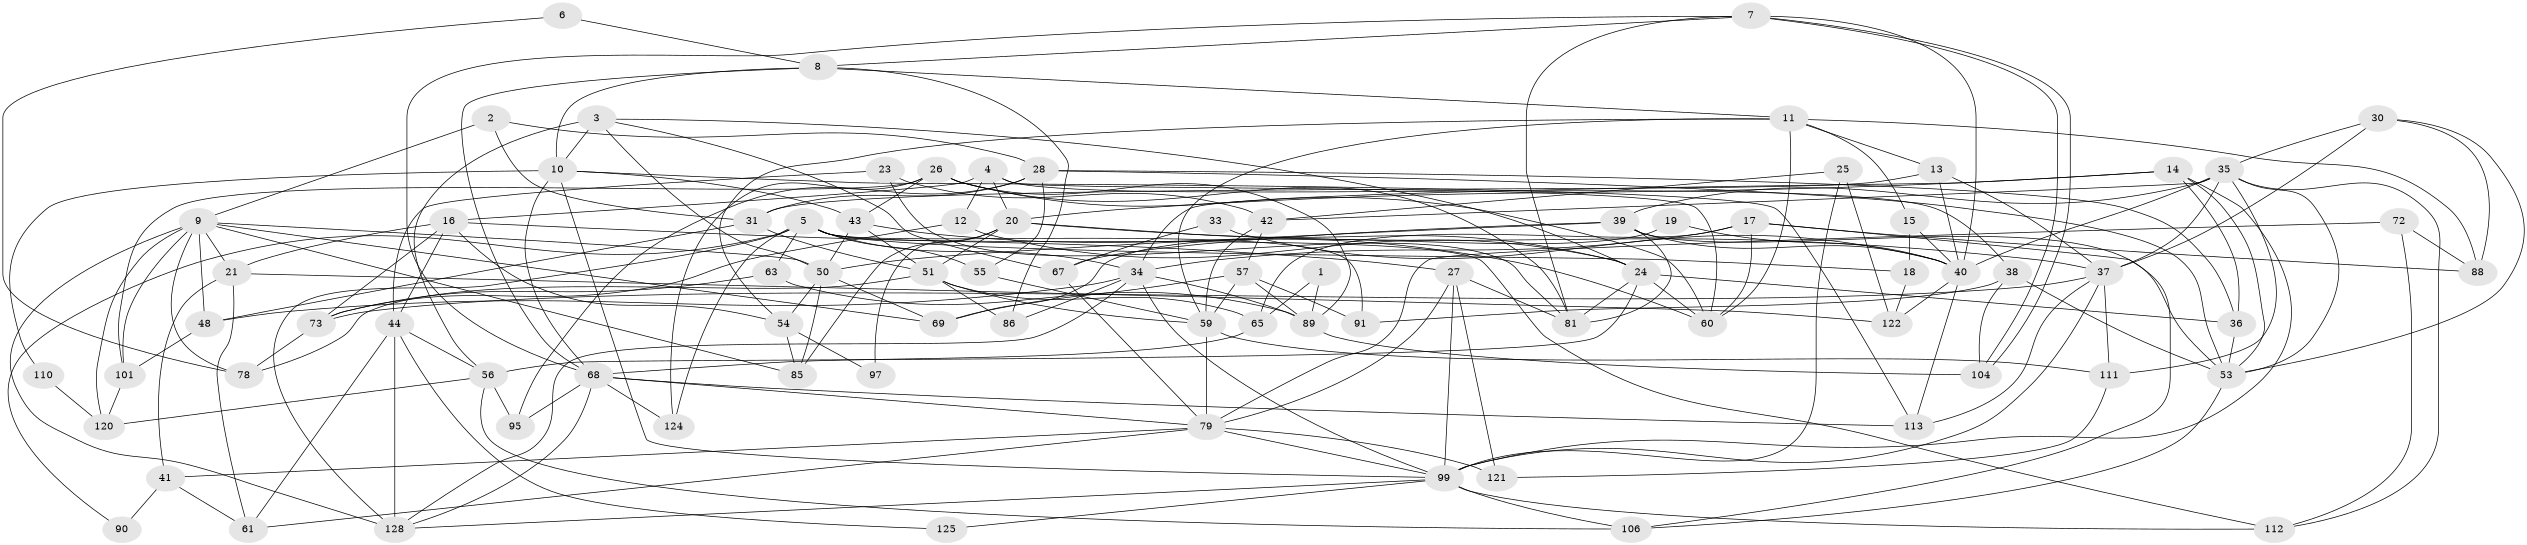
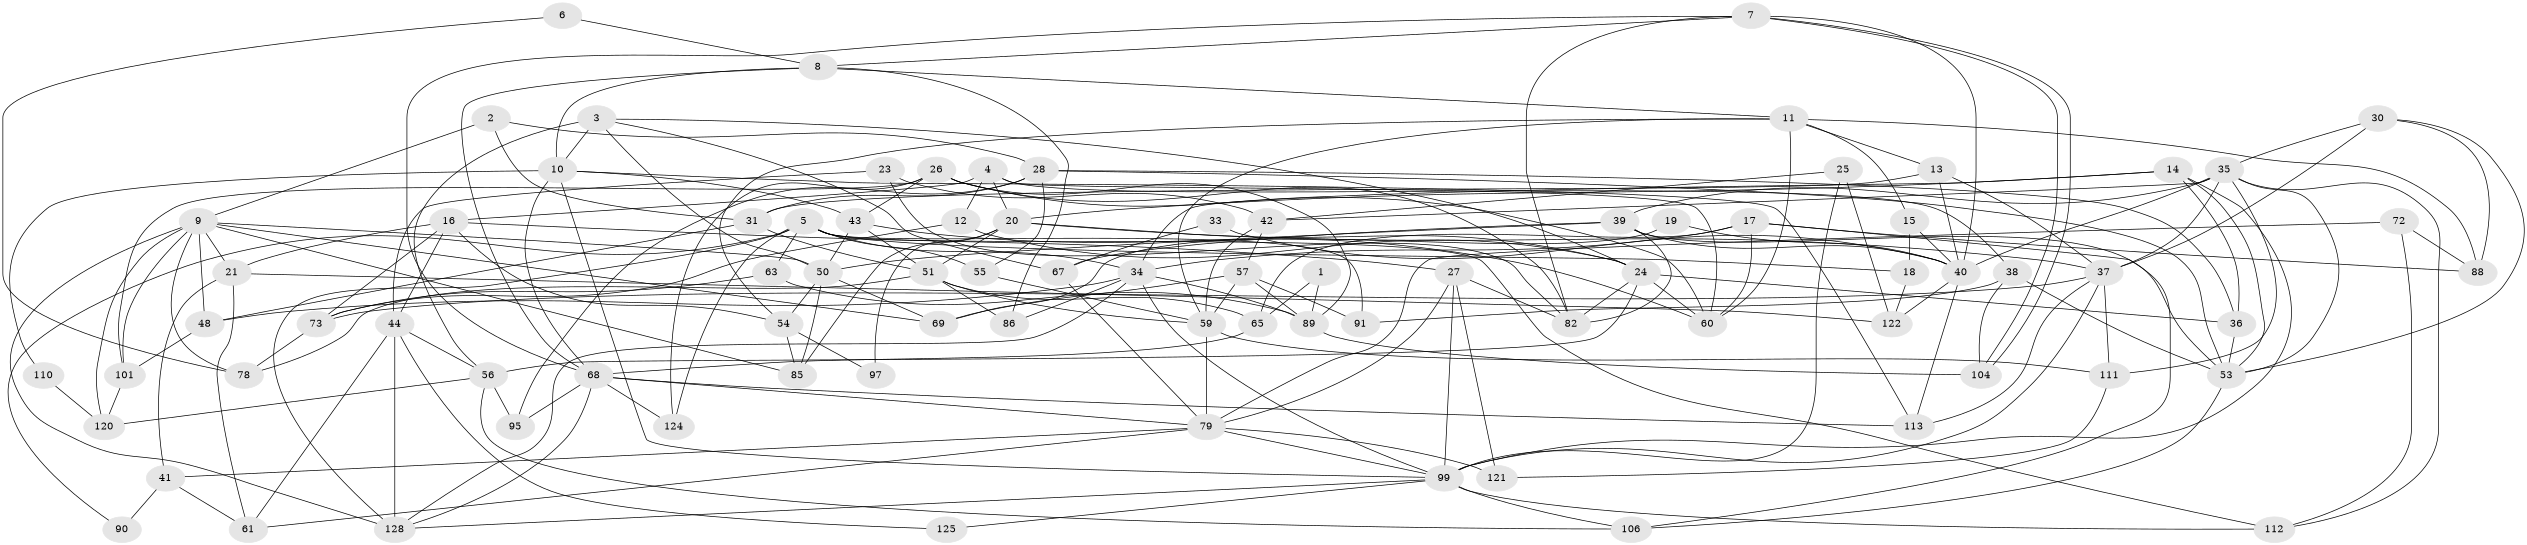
node "81": label "81" -> "82"
